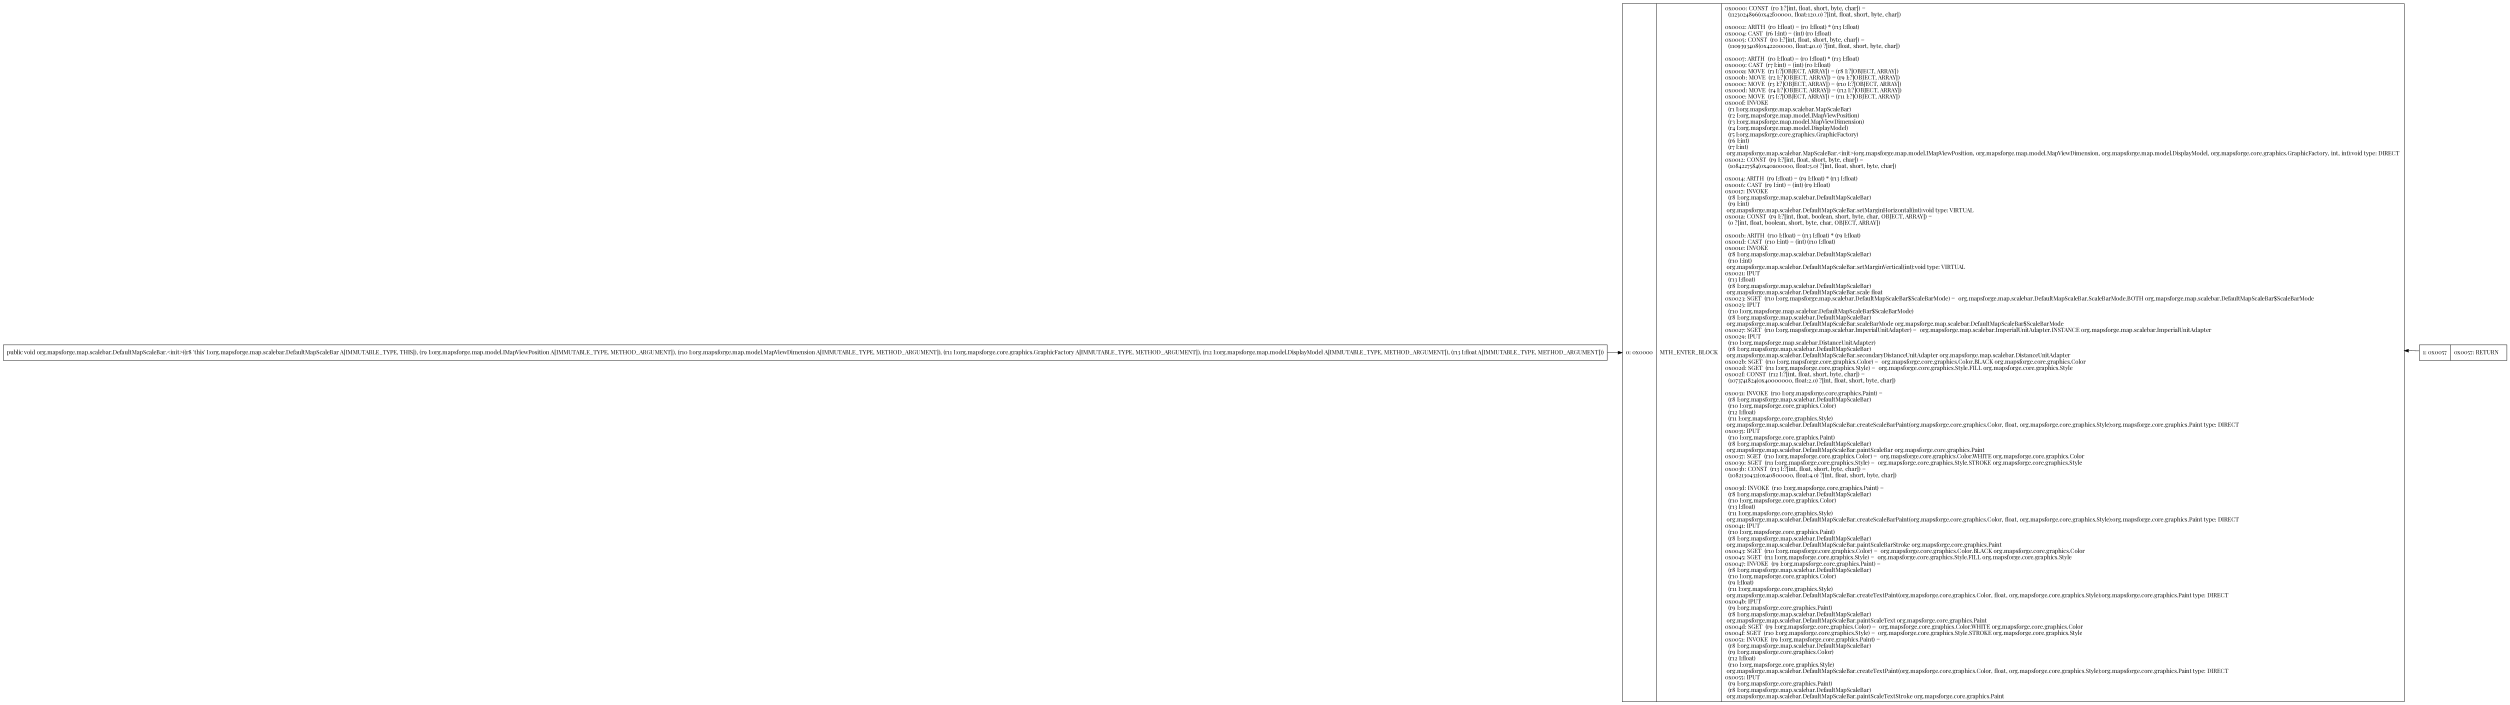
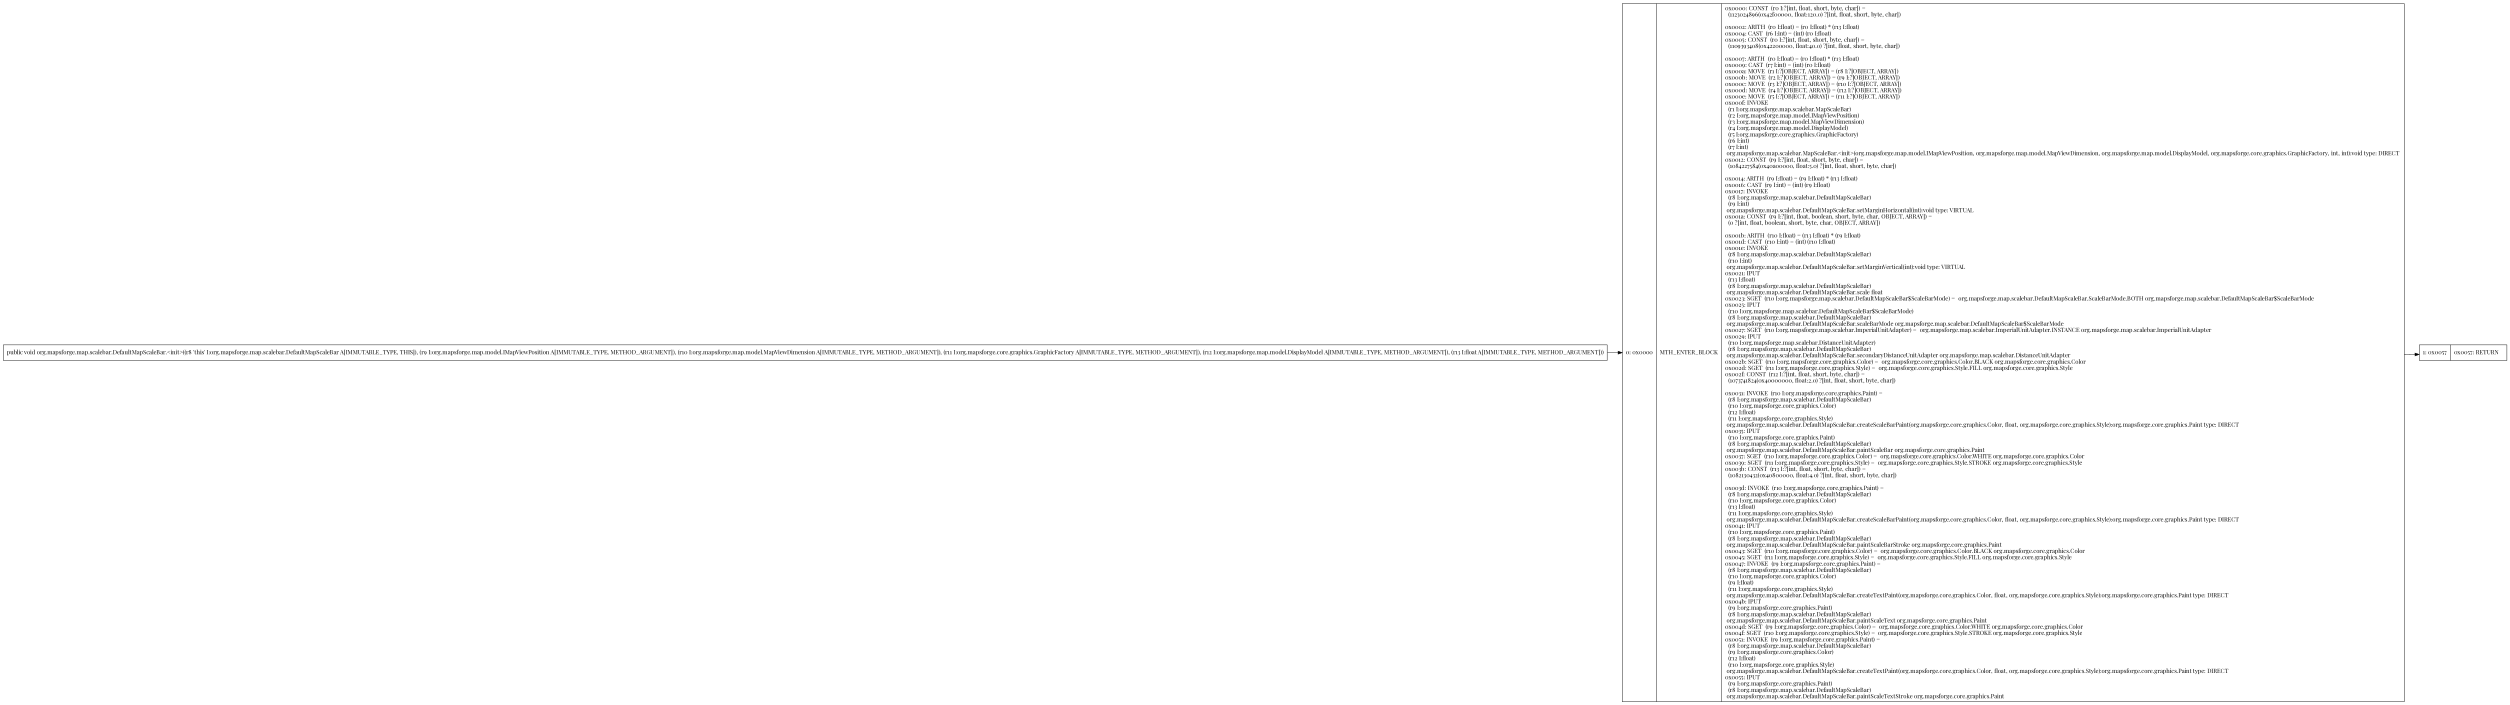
edge "1: 0x0057" -> "0: 0x0000": reversed
